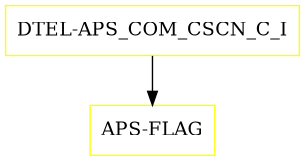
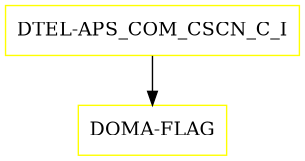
node "APS-FLAG": label "APS-FLAG" -> "DOMA-FLAG"
